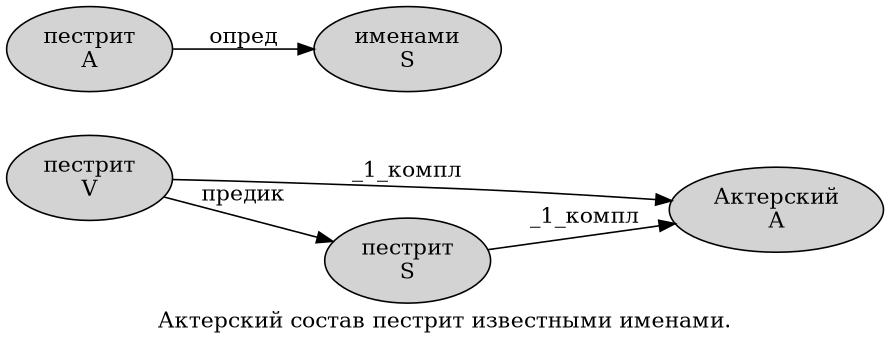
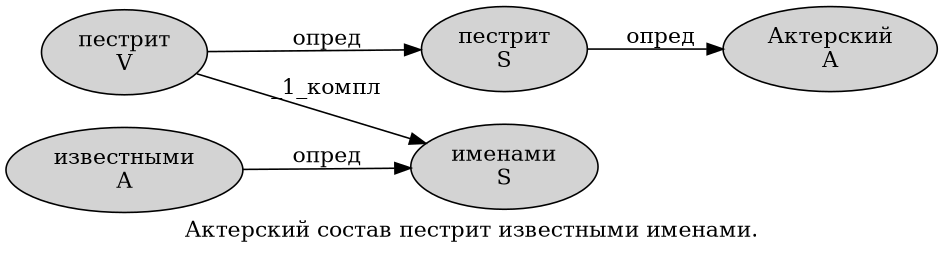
node "пестрит A": label "пестрит A" -> "известными A"
edge "пестрит V" -> "Актерский A": now "пестрит V" -> "именами S"
edge "пестрит V" -> "пестрит S": label "предик" -> "опред"
edge "пестрит S" -> "Актерский A": label "_1_компл" -> "опред"
